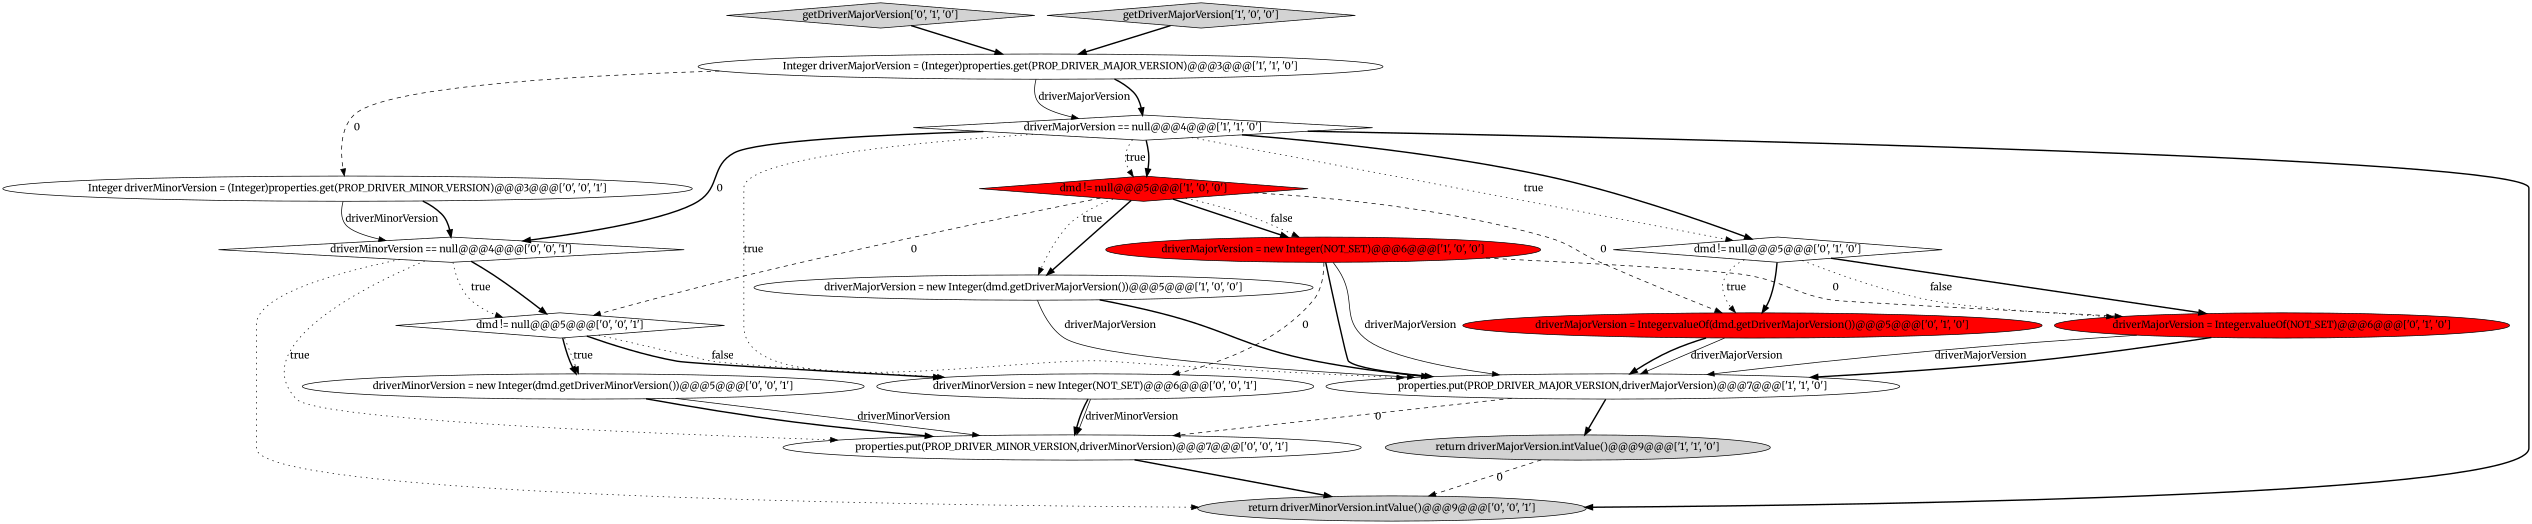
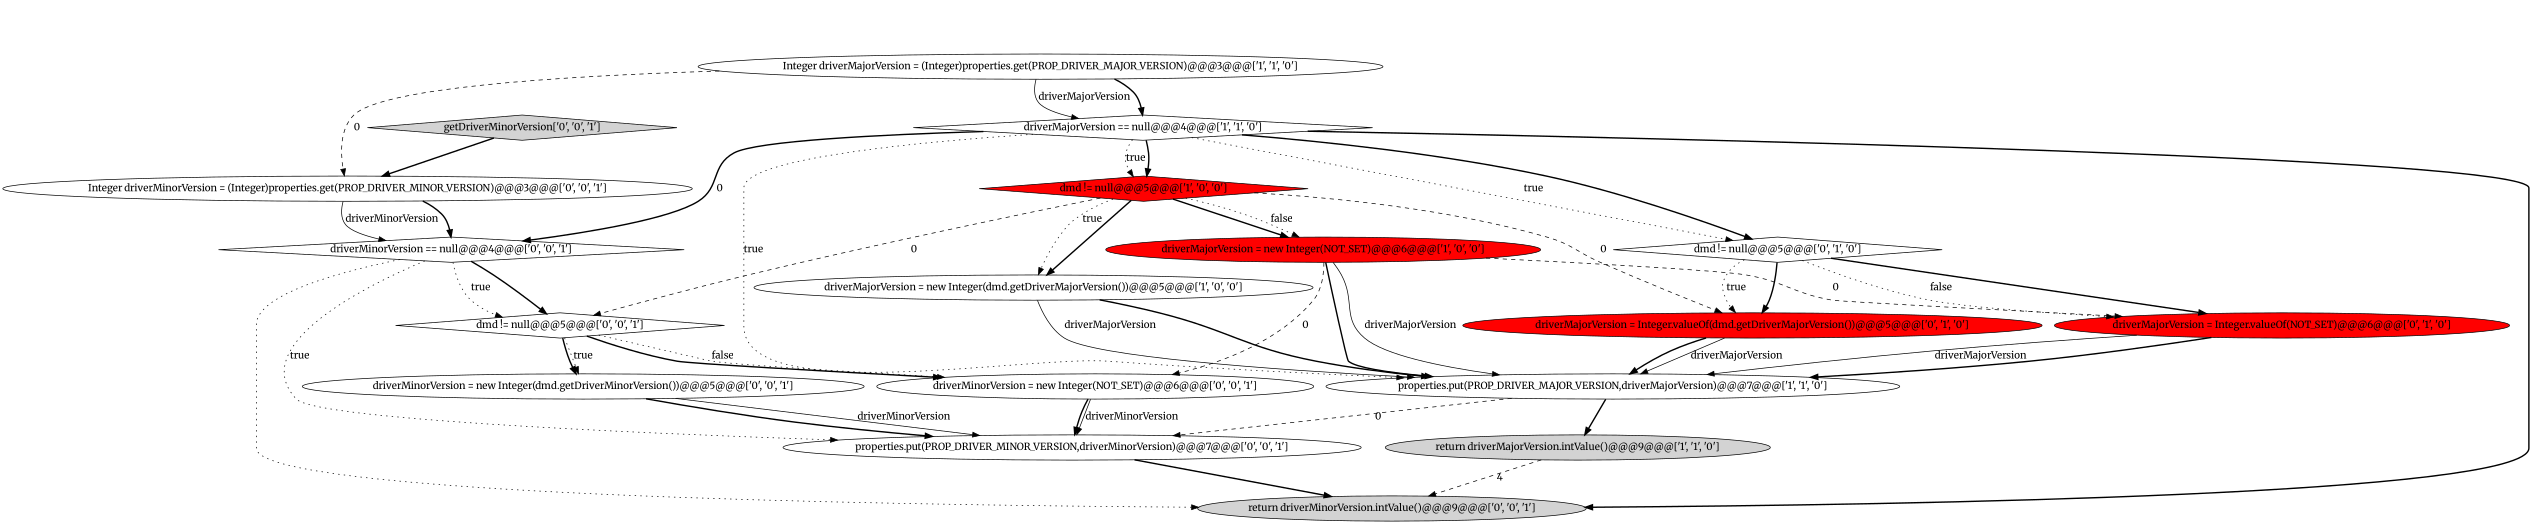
node "getDriverMajorVersion['0', '1', '0']": removed
node "getDriverMajorVersion['1', '0', '0']": removed
node "getDriverMinorVersion['0', '0', '1']": added
edge "return driverMajorVersion.intValue()@@@9@@@['1', '1', '0']" -> "return driverMinorVersion.intValue()@@@9@@@['0', '0', '1']": label "0" -> "4"
